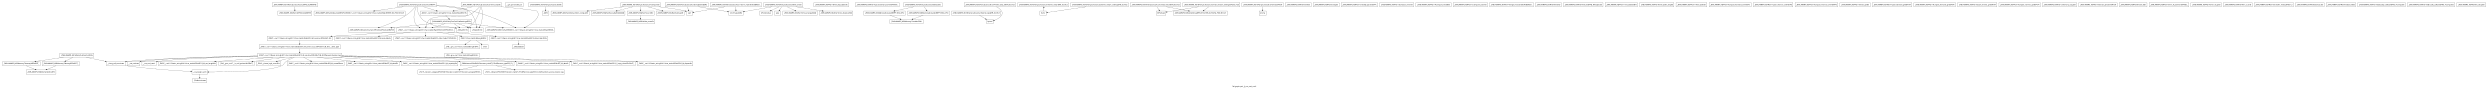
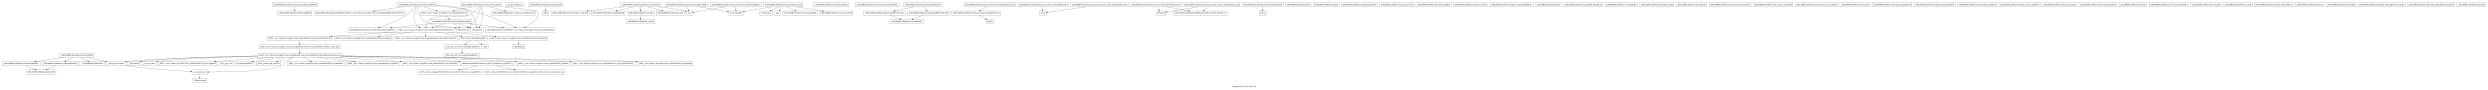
edge "fwrite" -> "_ZN9LAMMPS_NS16PairLJCutCoulCut13write_restartEP8_IO_FILE": reversed
node "_ZN9LAMMPS_NS8Neighbor11add_requestEPNS_4PairEi": added
edge "_ZN9LAMMPS_NS16PairLJCutCoulCut14write_data_allEP8_IO_FILE" -> "fprintf": now "_ZN9LAMMPS_NS16PairLJCutCoulCut14write_data_allEP8_IO_FILE" -> "_ZN9LAMMPS_NS16PairLJCutCoulCut10write_dataEP8_IO_FILE"
node "_ZN9LAMMPS_NS4PairD2Ev": added
